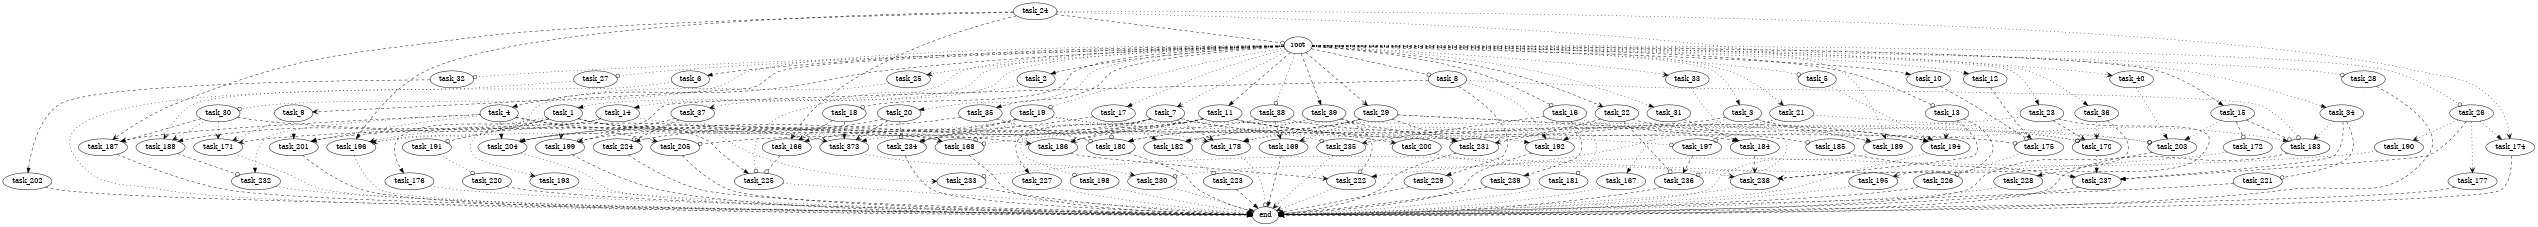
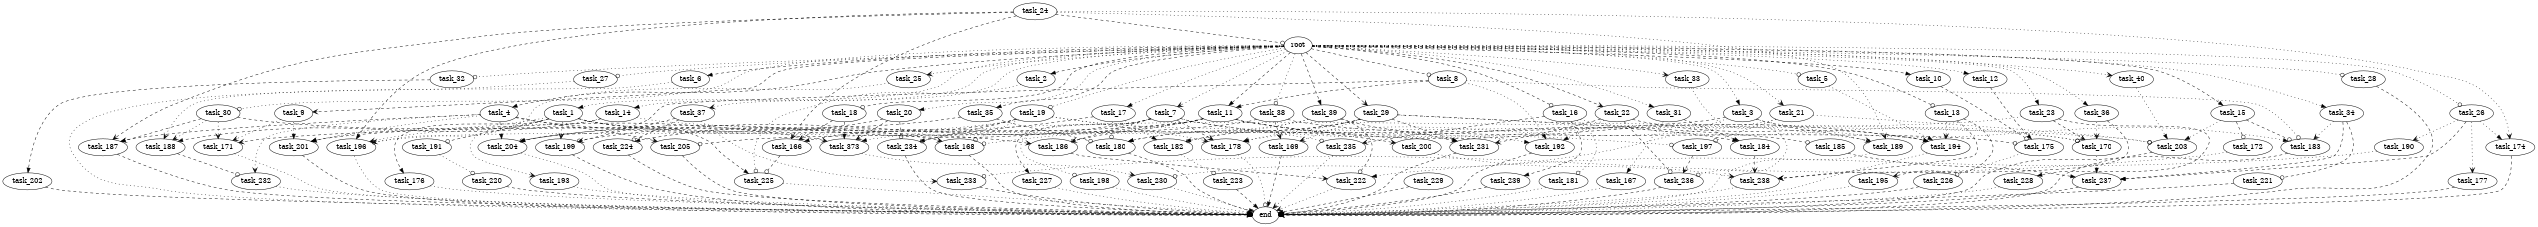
edge "task_4" -> "task_232": arrowhead normal -> vee
edge "task_8" -> "task_229": now "task_8" -> "task_11"
